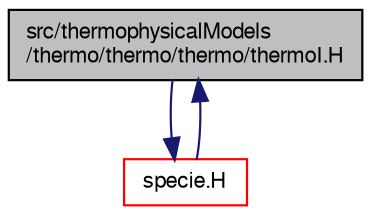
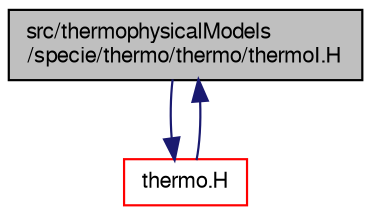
node "src/thermophysicalModels /thermo/thermo/thermo/thermoI.H": label "src/thermophysicalModels /thermo/thermo/thermo/thermoI.H" -> "src/thermophysicalModels /specie/thermo/thermo/thermoI.H"
node "specie.H": label "specie.H" -> "thermo.H"
